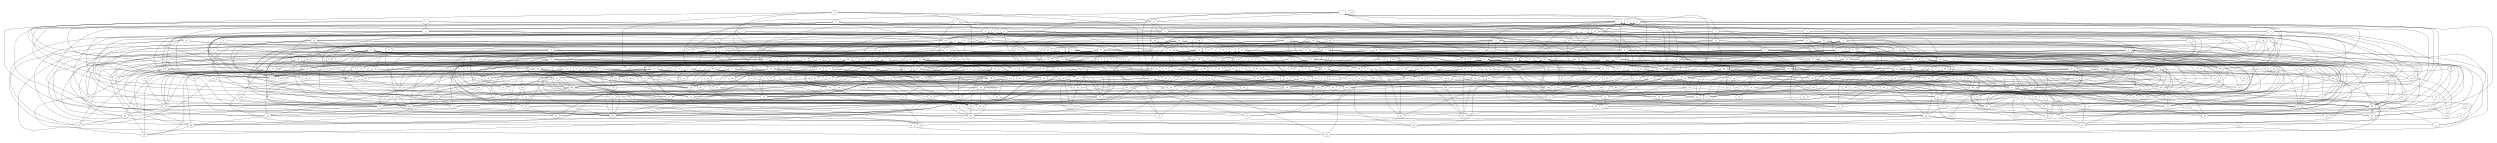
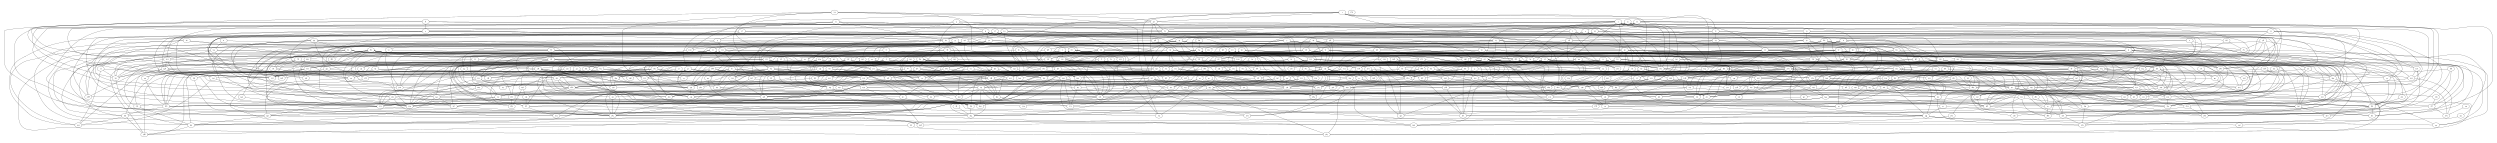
edge "288" -- "388": now "391" -- "388"
